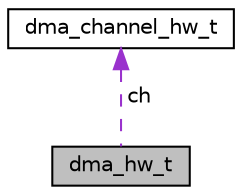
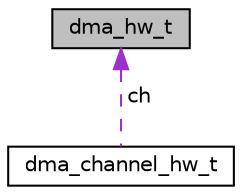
edge "dma_hw_t" -> "dma_channel_hw_t": reversed
